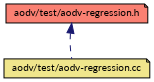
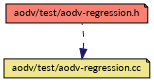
edge "aodv/test/aodv-regression.cc" -> "aodv/test/aodv-regression.h": reversed
